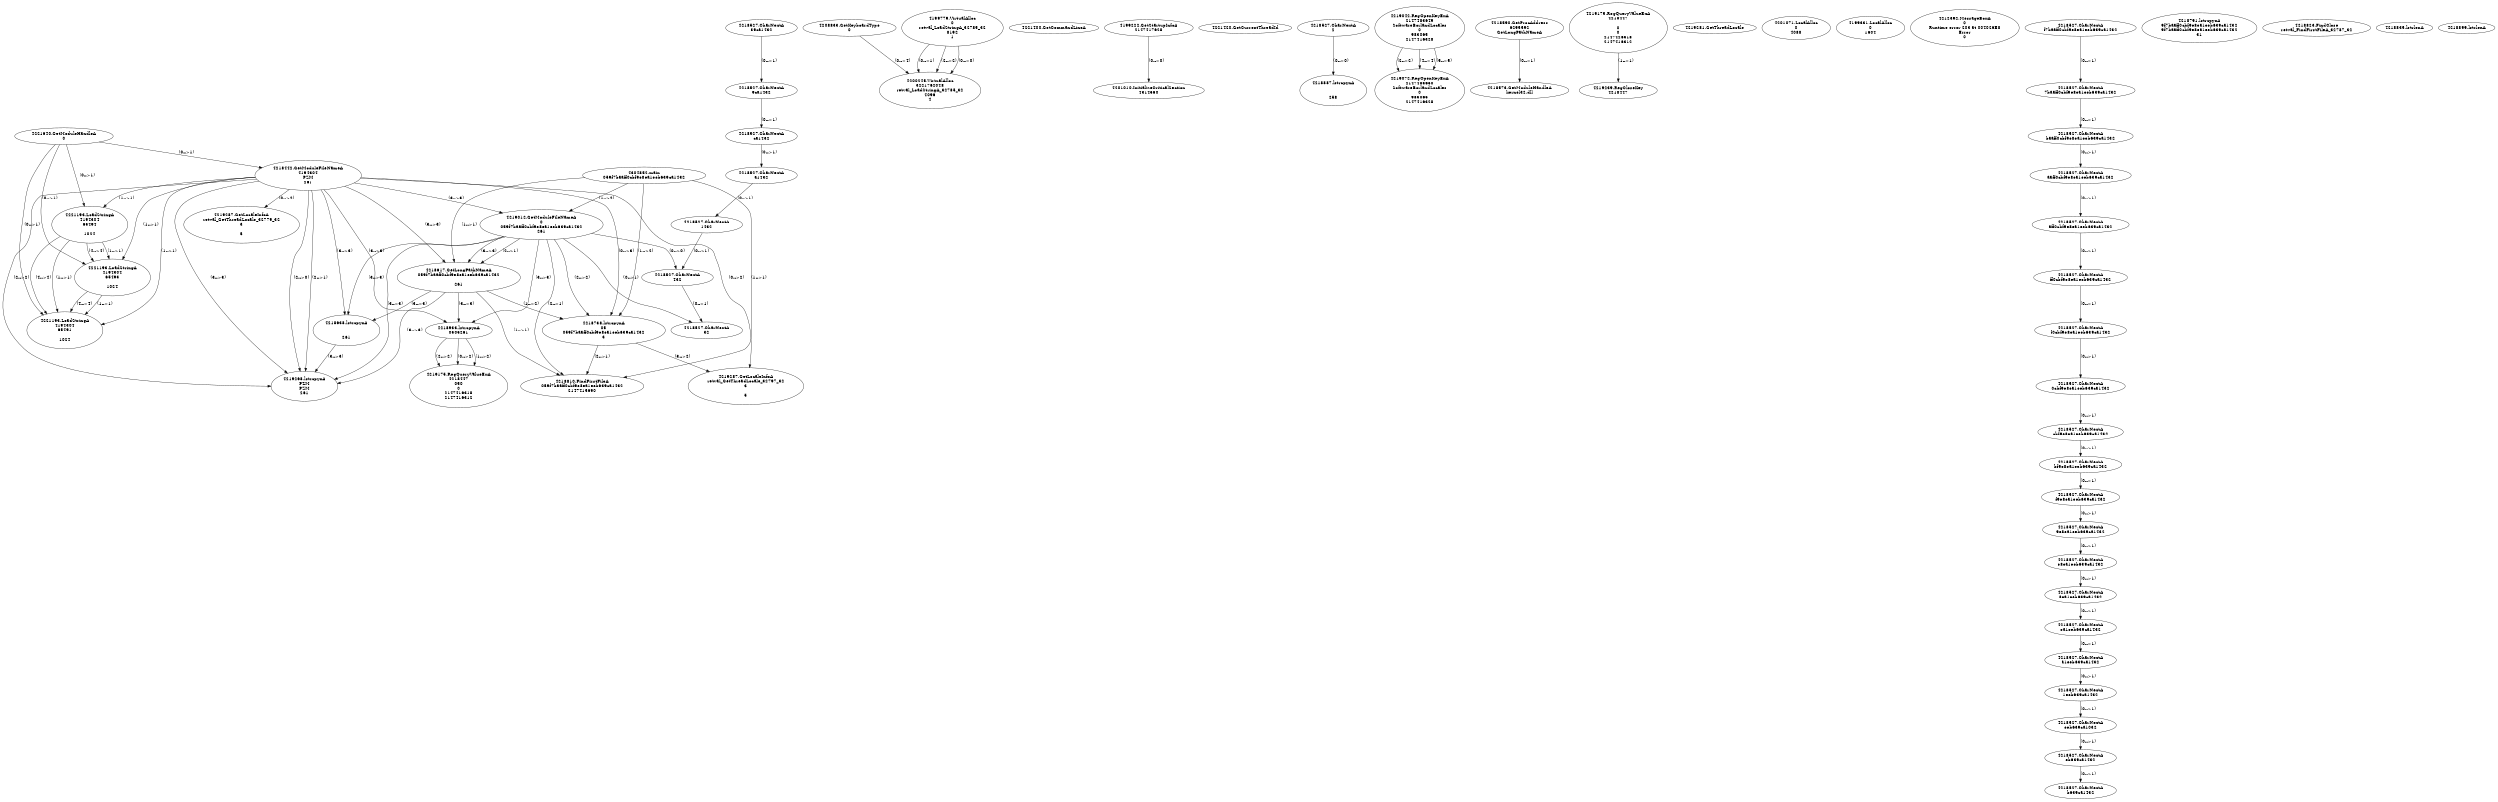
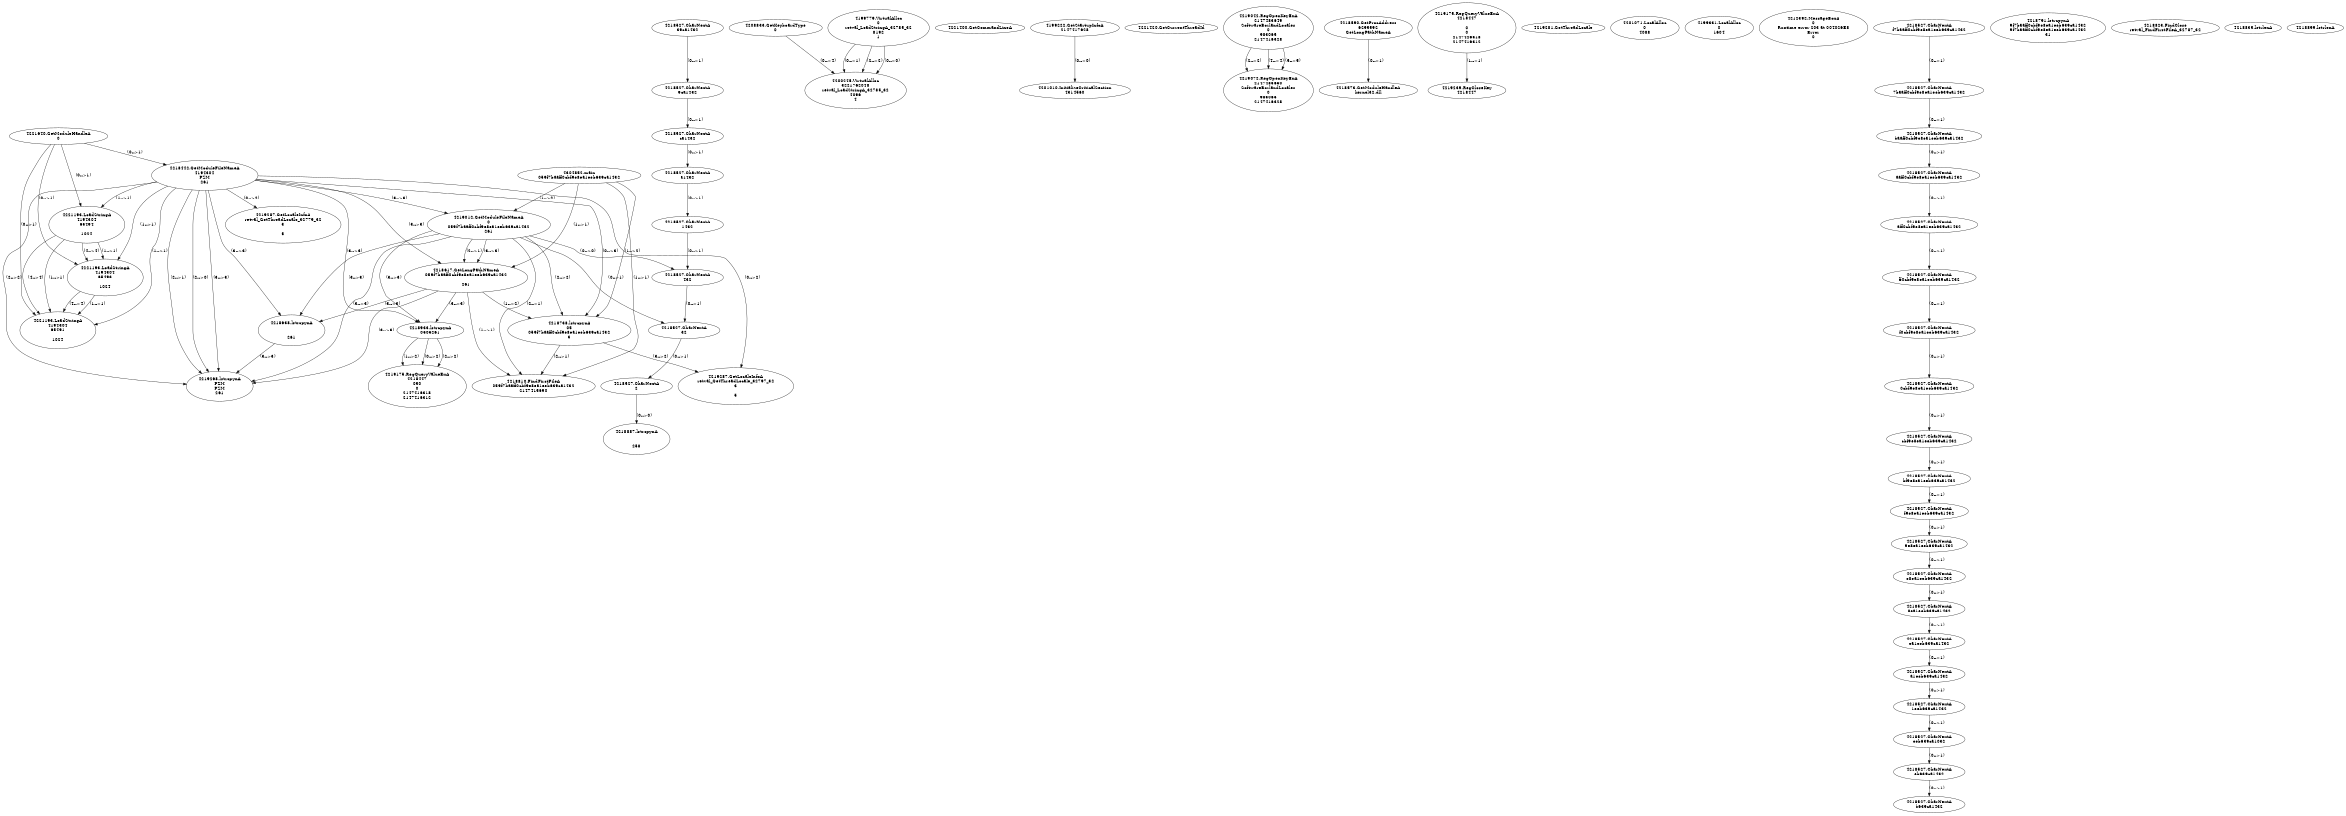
edge "4218527.CharNextA 32" -> "4218527.CharNextA 2": added, label "(0-->1)"
